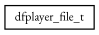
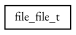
node "dfplayer_file_t": label "dfplayer_file_t" -> "file_file_t"
